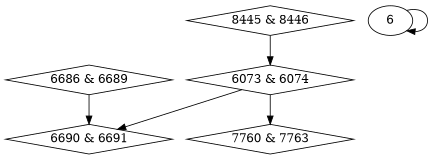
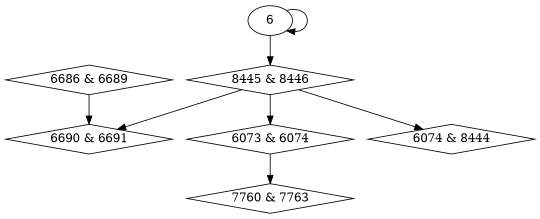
edge "6" -> "8445 & 8446": added
edge "6073 & 6074" -> "6690 & 6691": now "8445 & 8446" -> "6690 & 6691"
node "6074 & 8444": added
